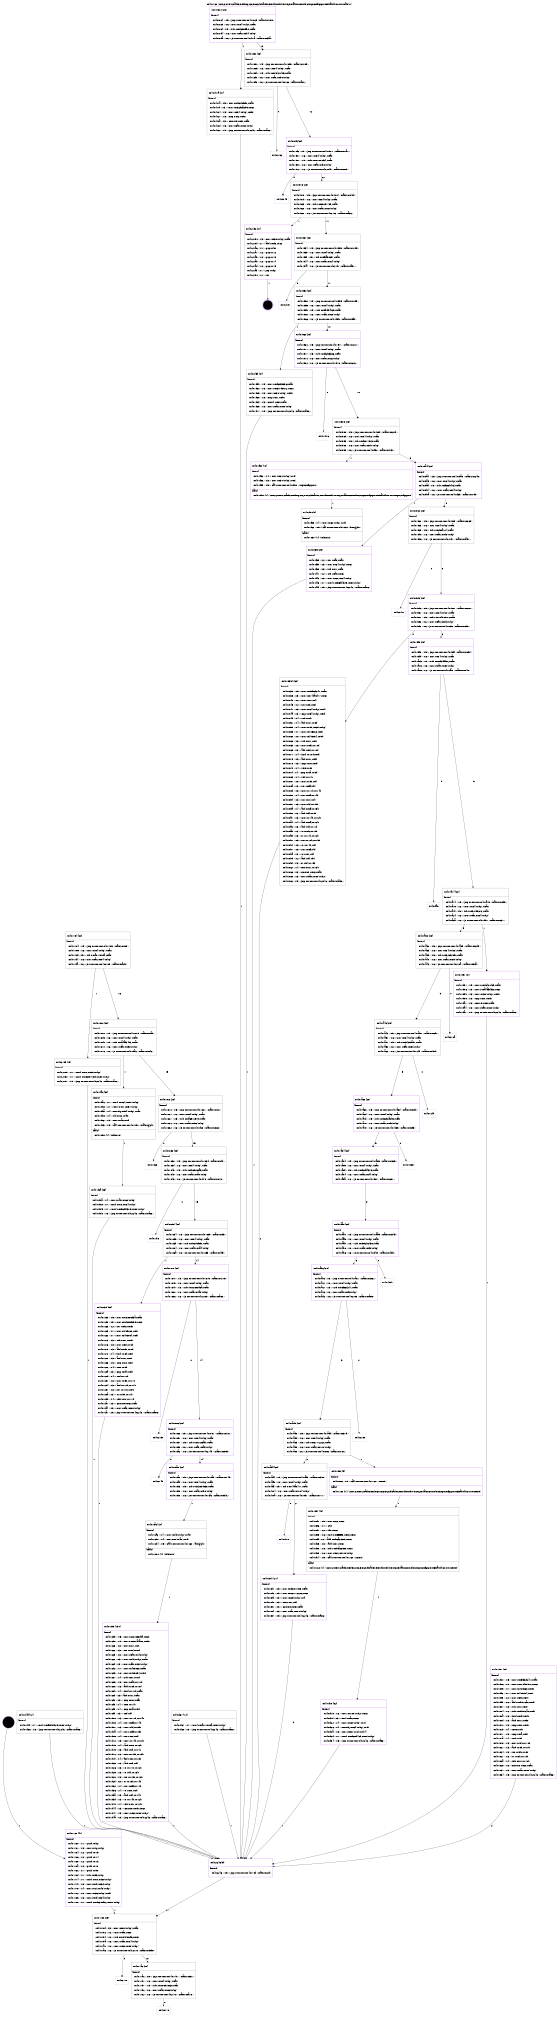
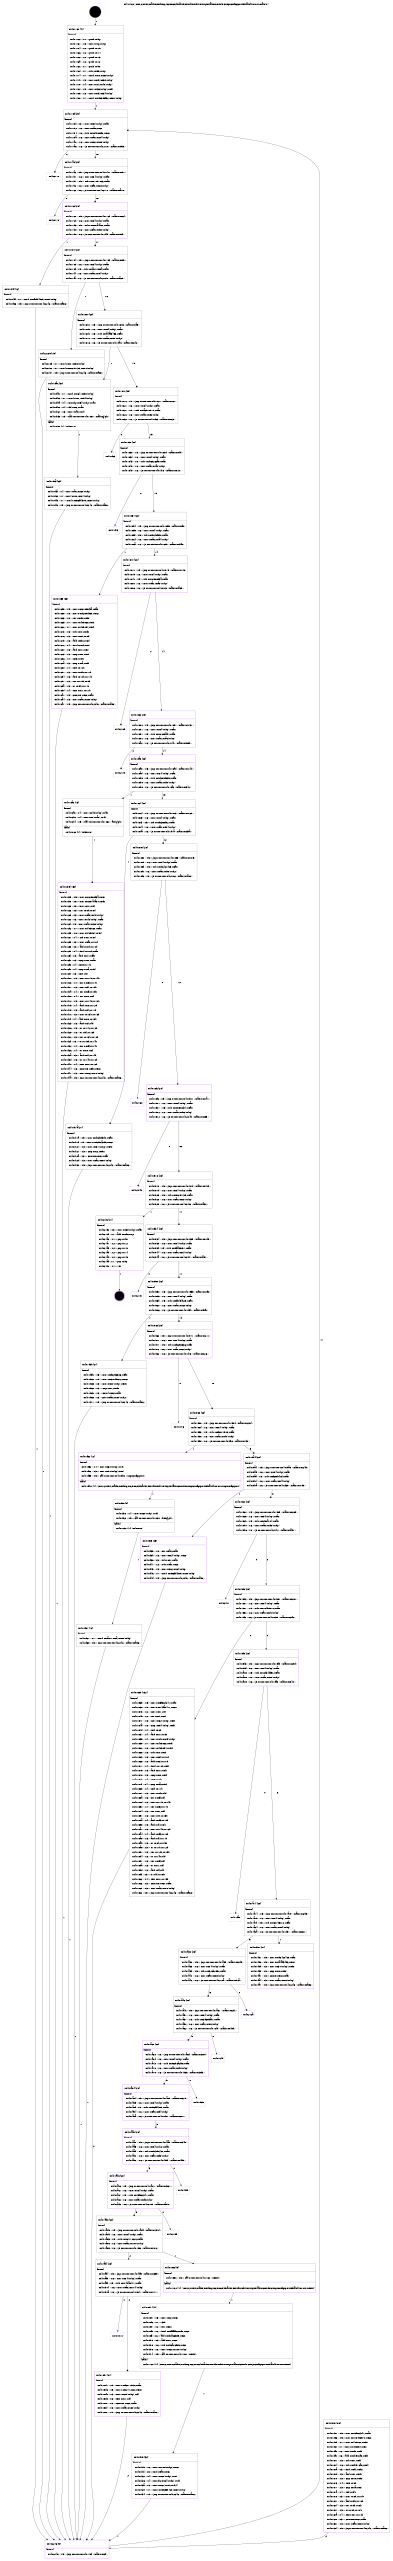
node "0x4017c8 [28]": added
edge "0x4018a8 [28]" -> "0x4018c4 [28]": added, label "13"
edge "0x401d91 [27]" -> "0x402246 [5]": removed, label "1"
edge "0x401f5e [9]" -> "0x401f67 [12]": added, label "1"
